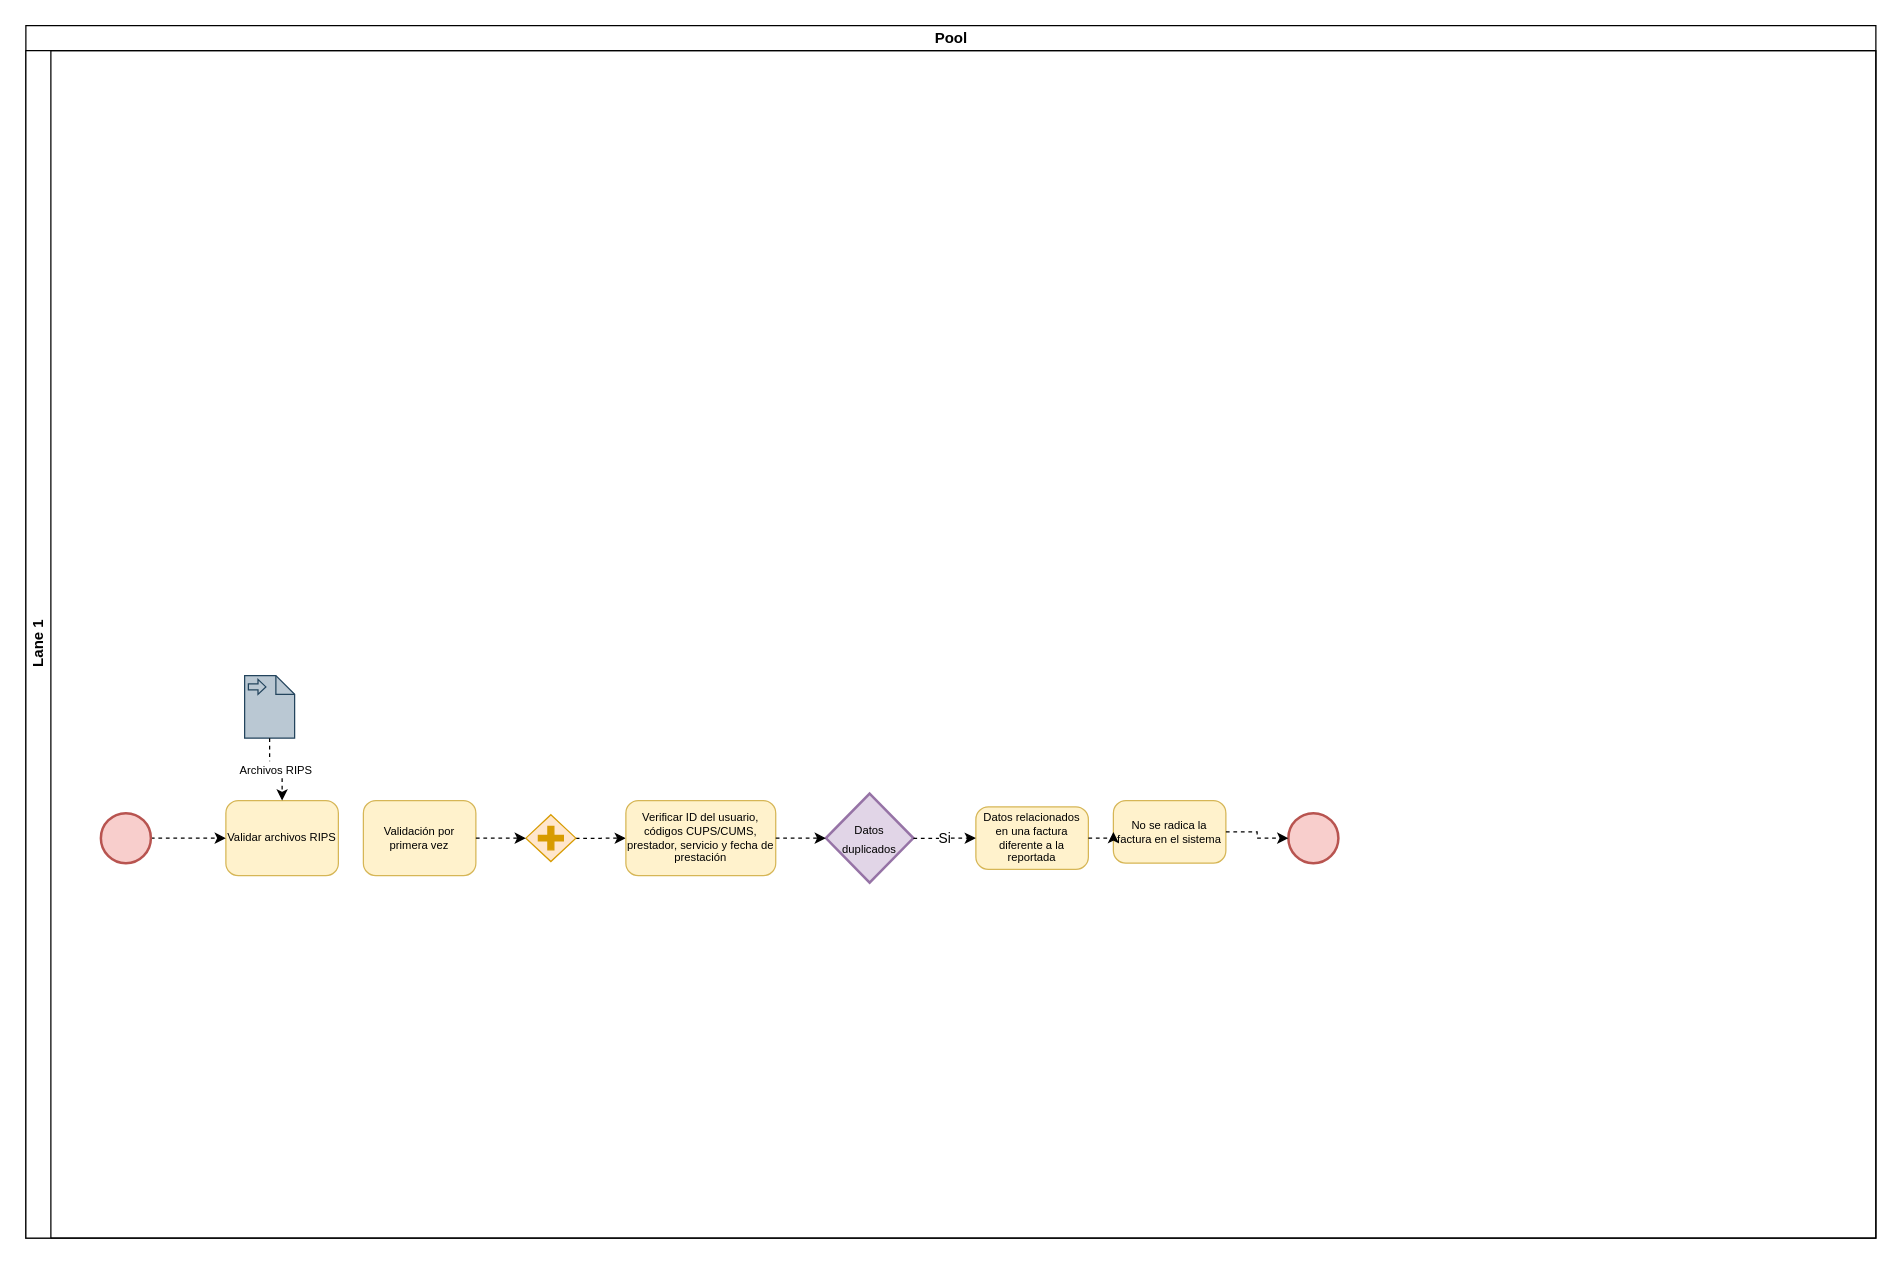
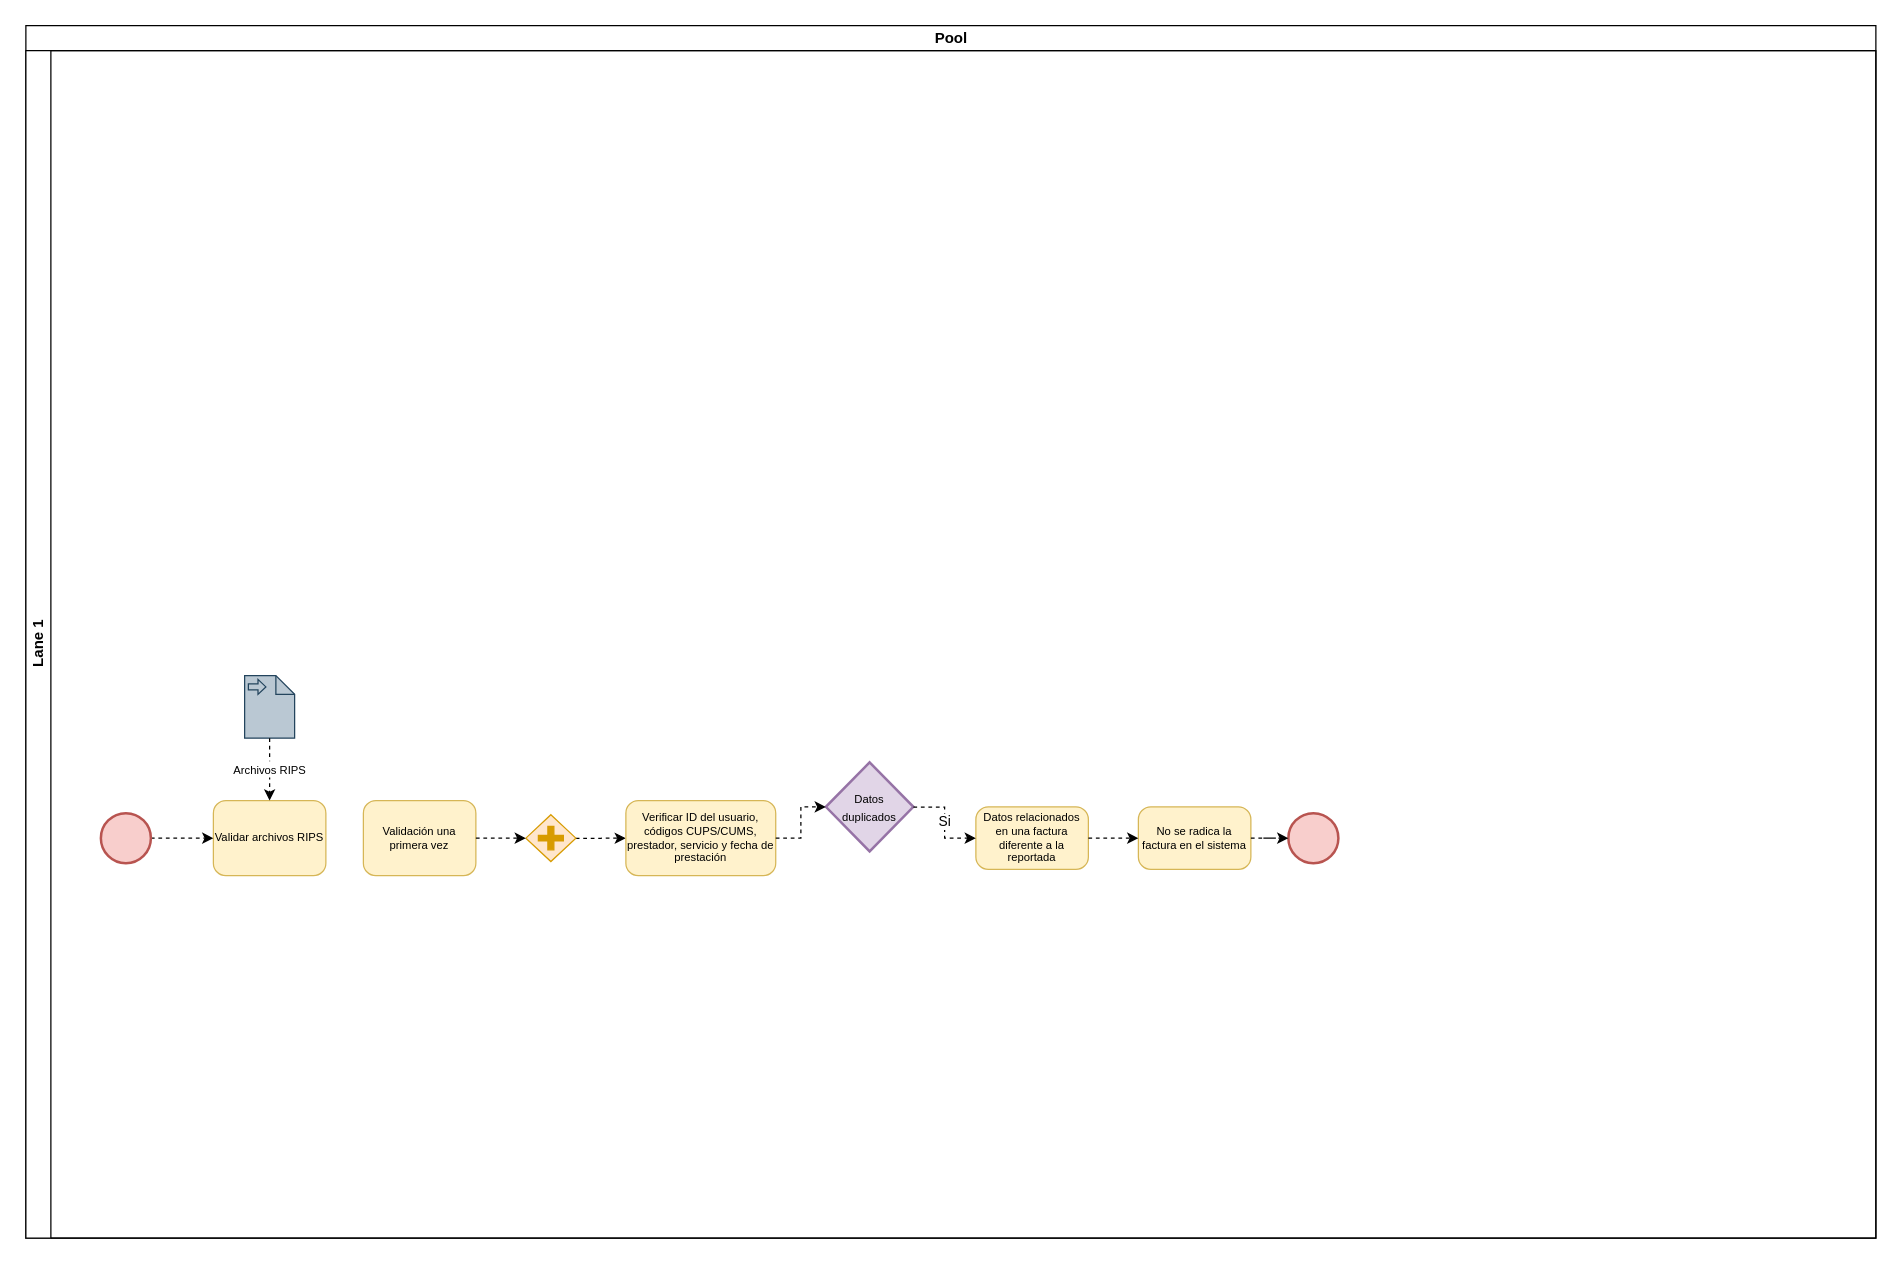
node "No se radica la factura en el sistema": moved (1169, 832) -> (1194, 838)
node "Validar archivos RIPS": moved (282, 838) -> (269, 838)
node "Validación por primera vez": label "Validación por primera vez" -> "Validación una primera vez"
node "Datos duplicados": moved (869, 838) -> (869, 807)
